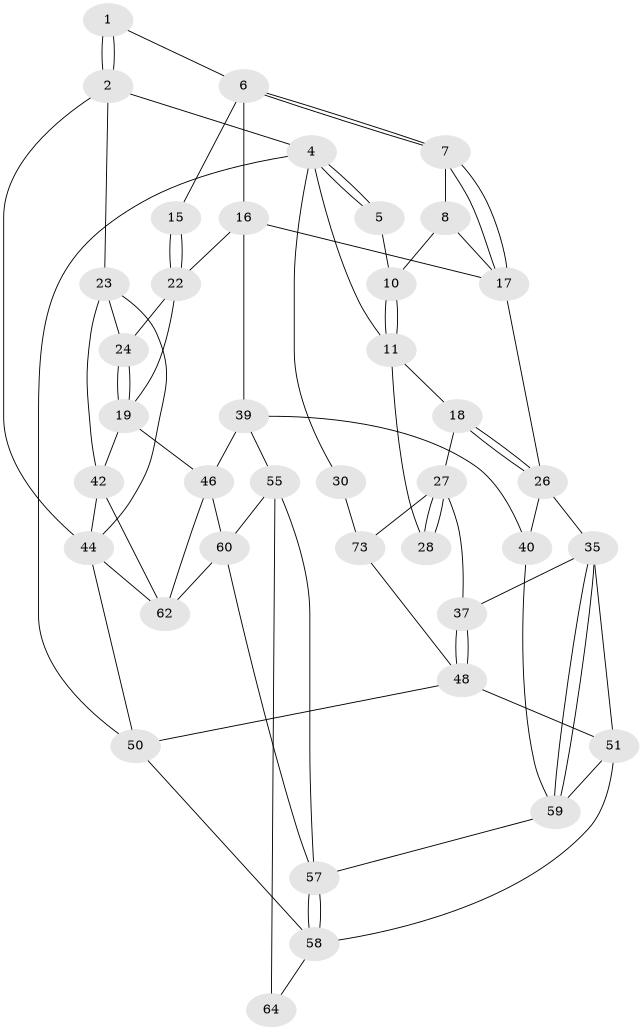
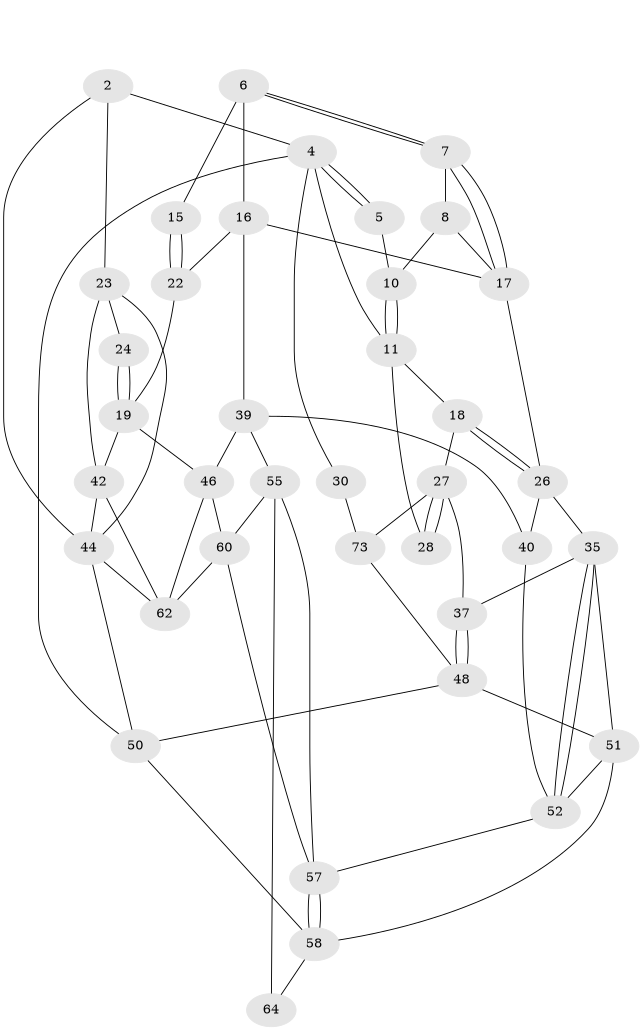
node "1": removed
edge "22" -- "24": removed
node "59": label "59" -> "52"
